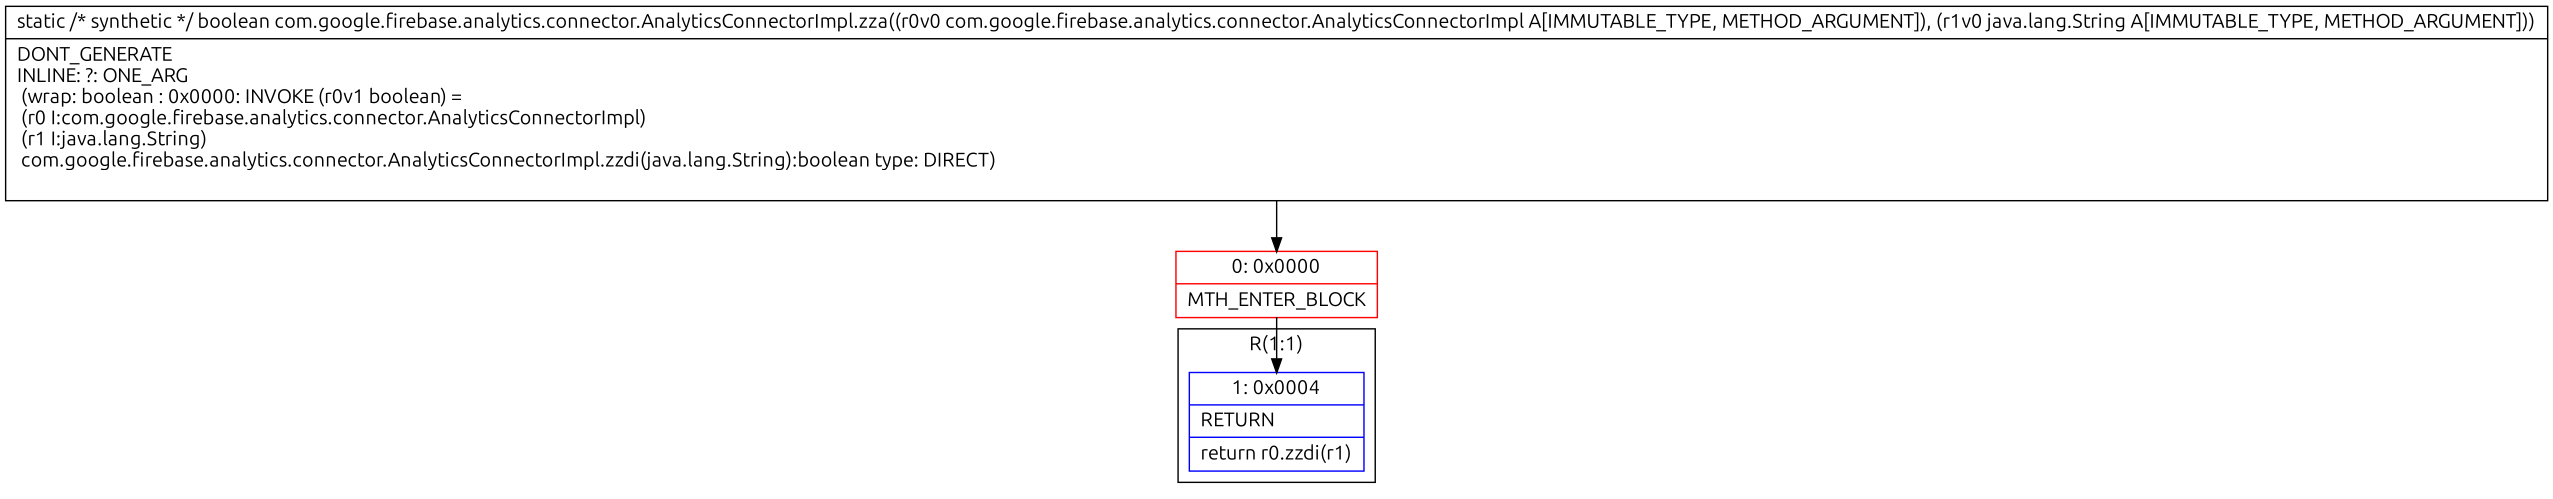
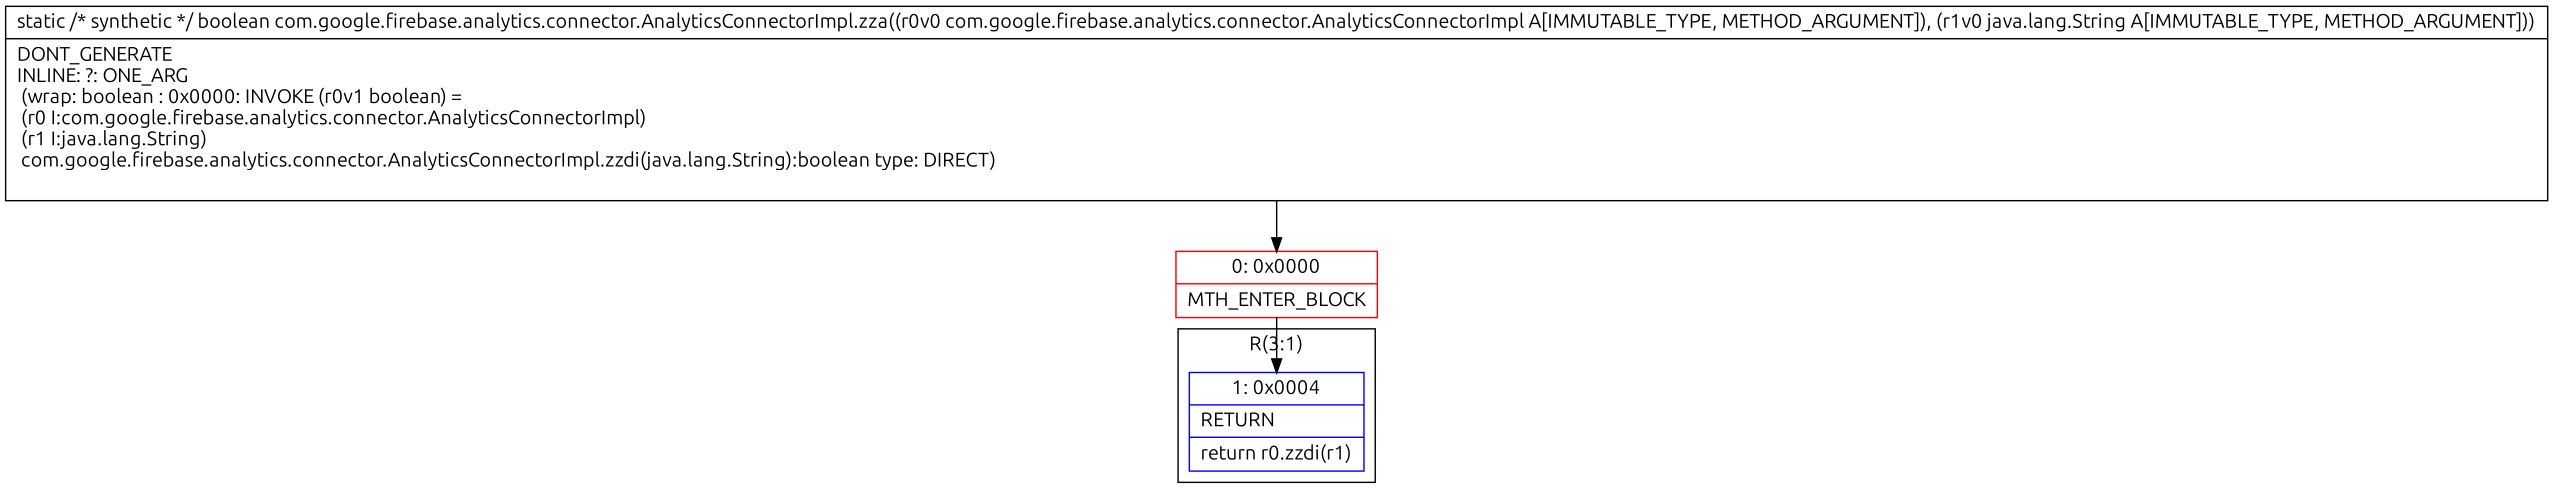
cluster "R(1:1)": label "R(1:1)" -> "R(3:1)"
